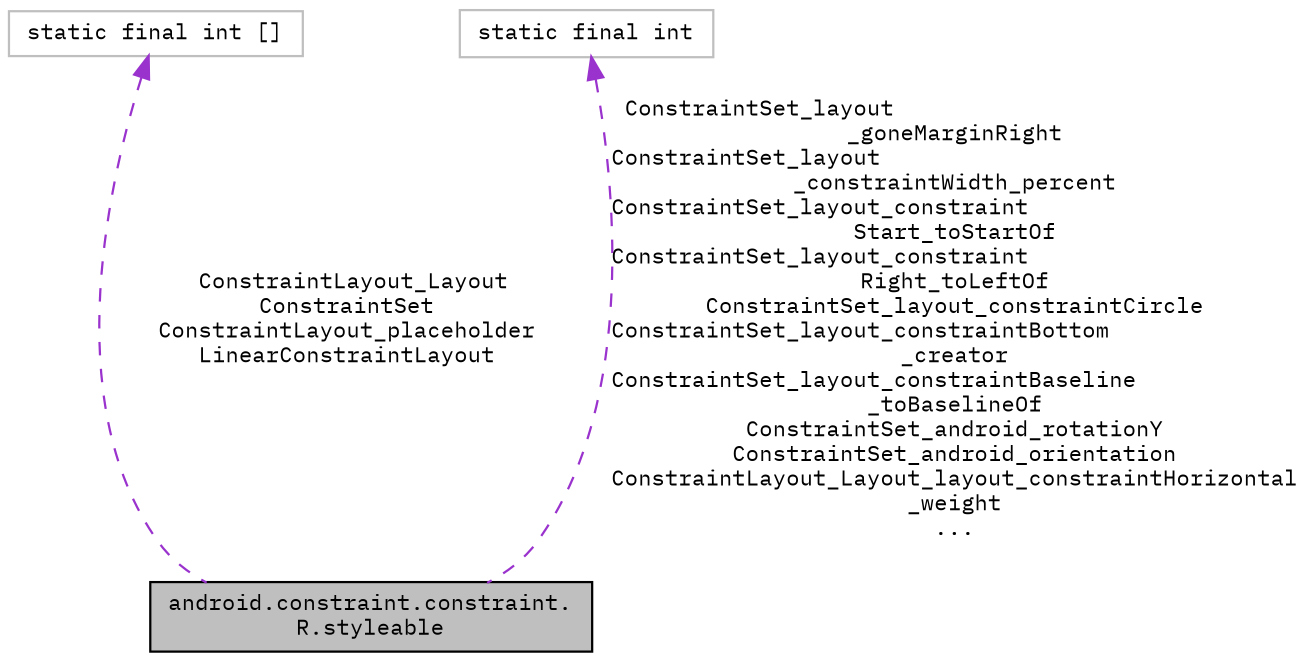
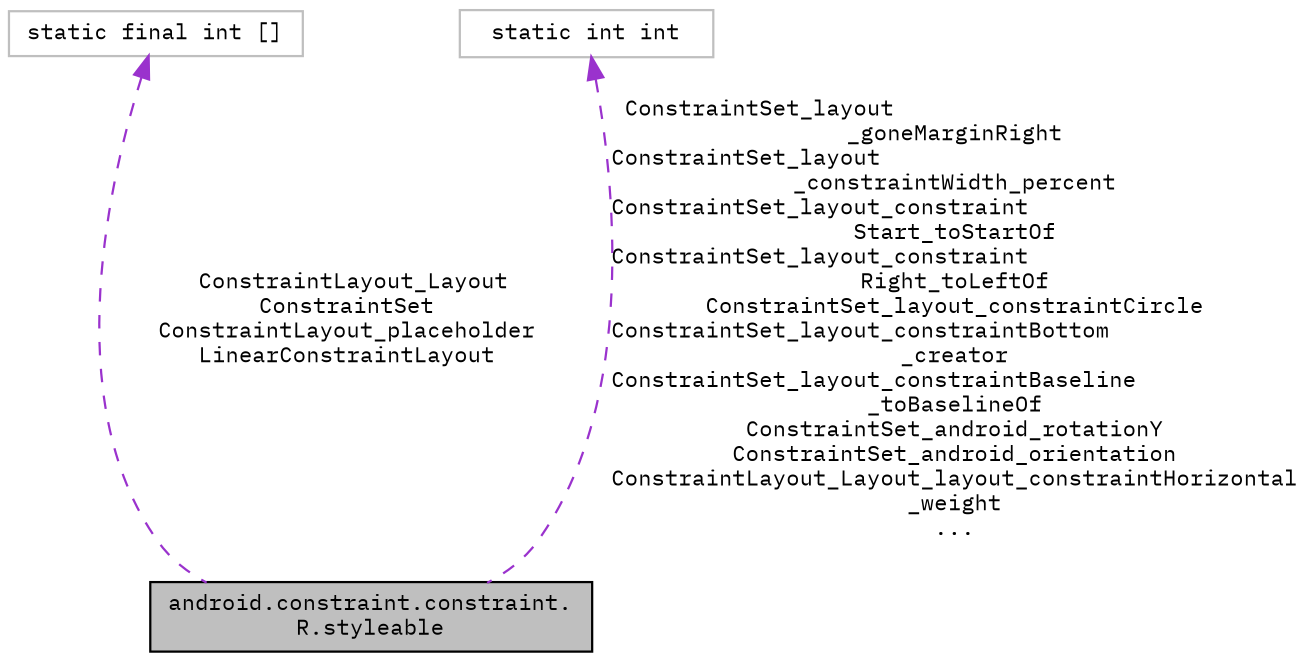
node "static final int": label "static final int" -> "static int int"
